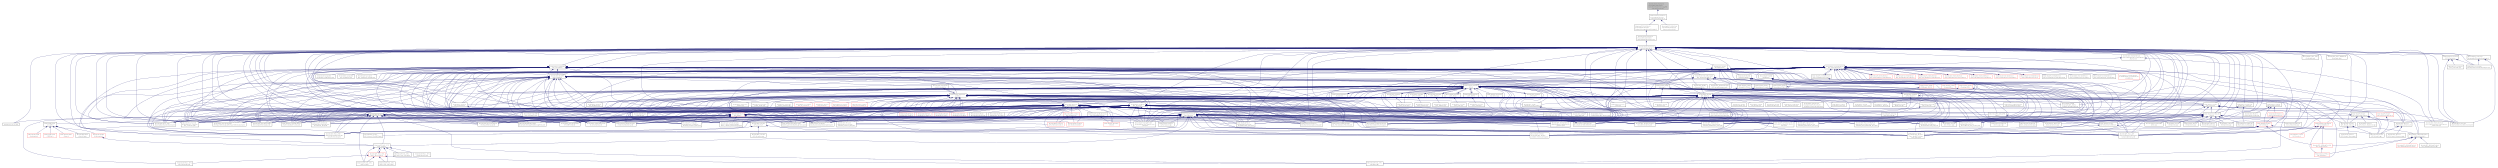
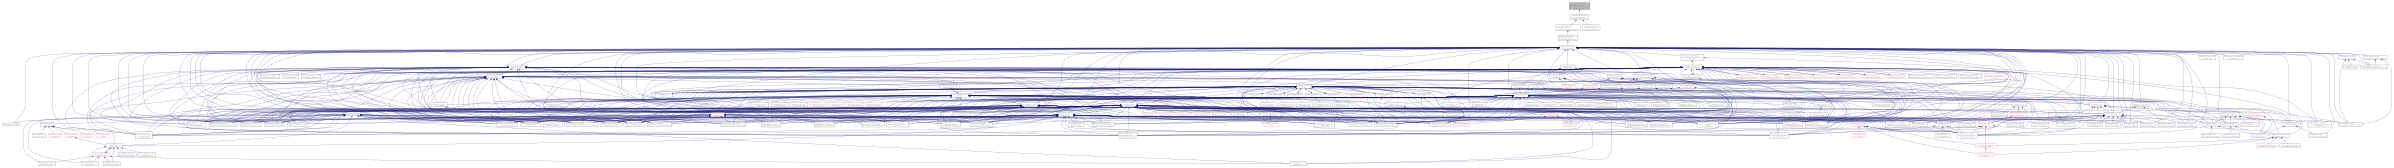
edge "libraries/AP_Frsky _Telem/AP_Frsky_Telem.h" -> "libraries/AP_SerialManager /AP_SerialManager.h": now "libraries/AP_Frsky _Telem/AP_Frsky_Telem.h" -> "libraries/AP_SerialManager /AP_SerialManager.cpp"
